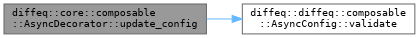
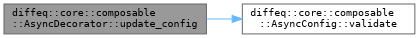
node "diffeq::diffeq::composable ::AsyncConfig::validate": label "diffeq::diffeq::composable ::AsyncConfig::validate" -> "diffeq::core::composable ::AsyncConfig::validate"
